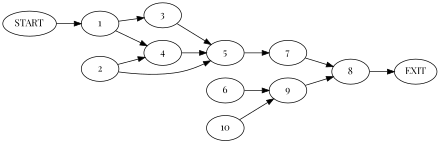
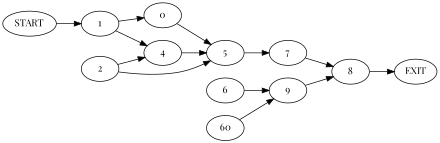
node "3": label "3" -> "0"
node "10": label "10" -> "60"
